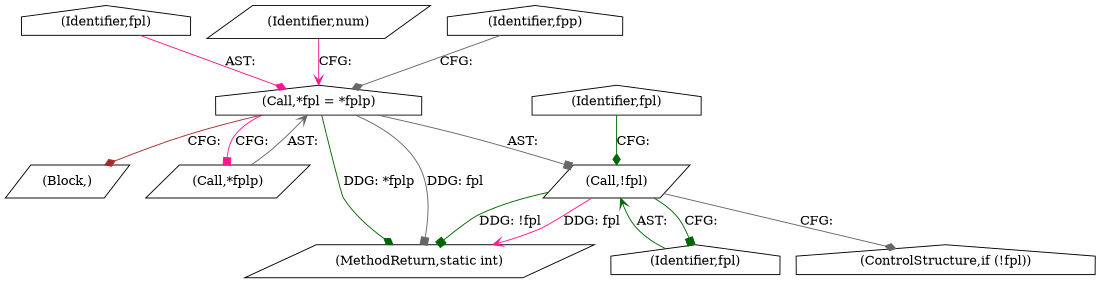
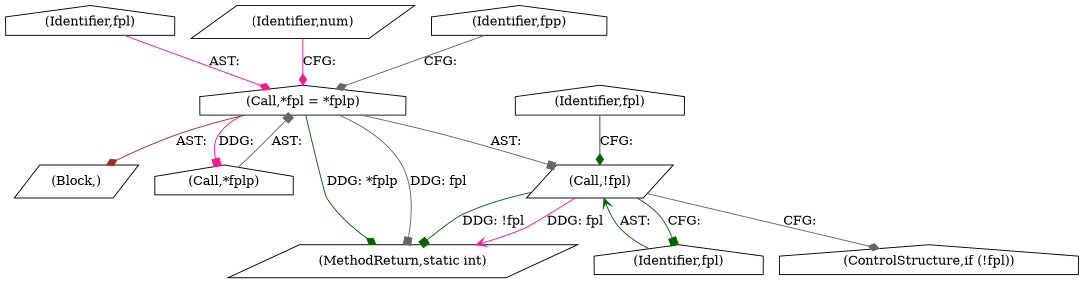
edge "(Identifier,num)" -> "(Call,*fpl = *fplp)": arrowhead vee -> diamond
edge "(Call,*fpl = *fplp)" -> "(Block,)": label "CFG: " -> "AST: "
edge "(Call,*fpl = *fplp)" -> "(Call,*fplp)": label "CFG: " -> "DDG: "
edge "(Call,*fplp)" -> "(Call,*fpl = *fplp)": arrowhead vee -> box
node "(Call,*fplp)": shape parallelogram -> house
